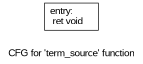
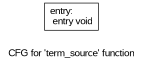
node "entry:": text "ret void" -> "entry void"
